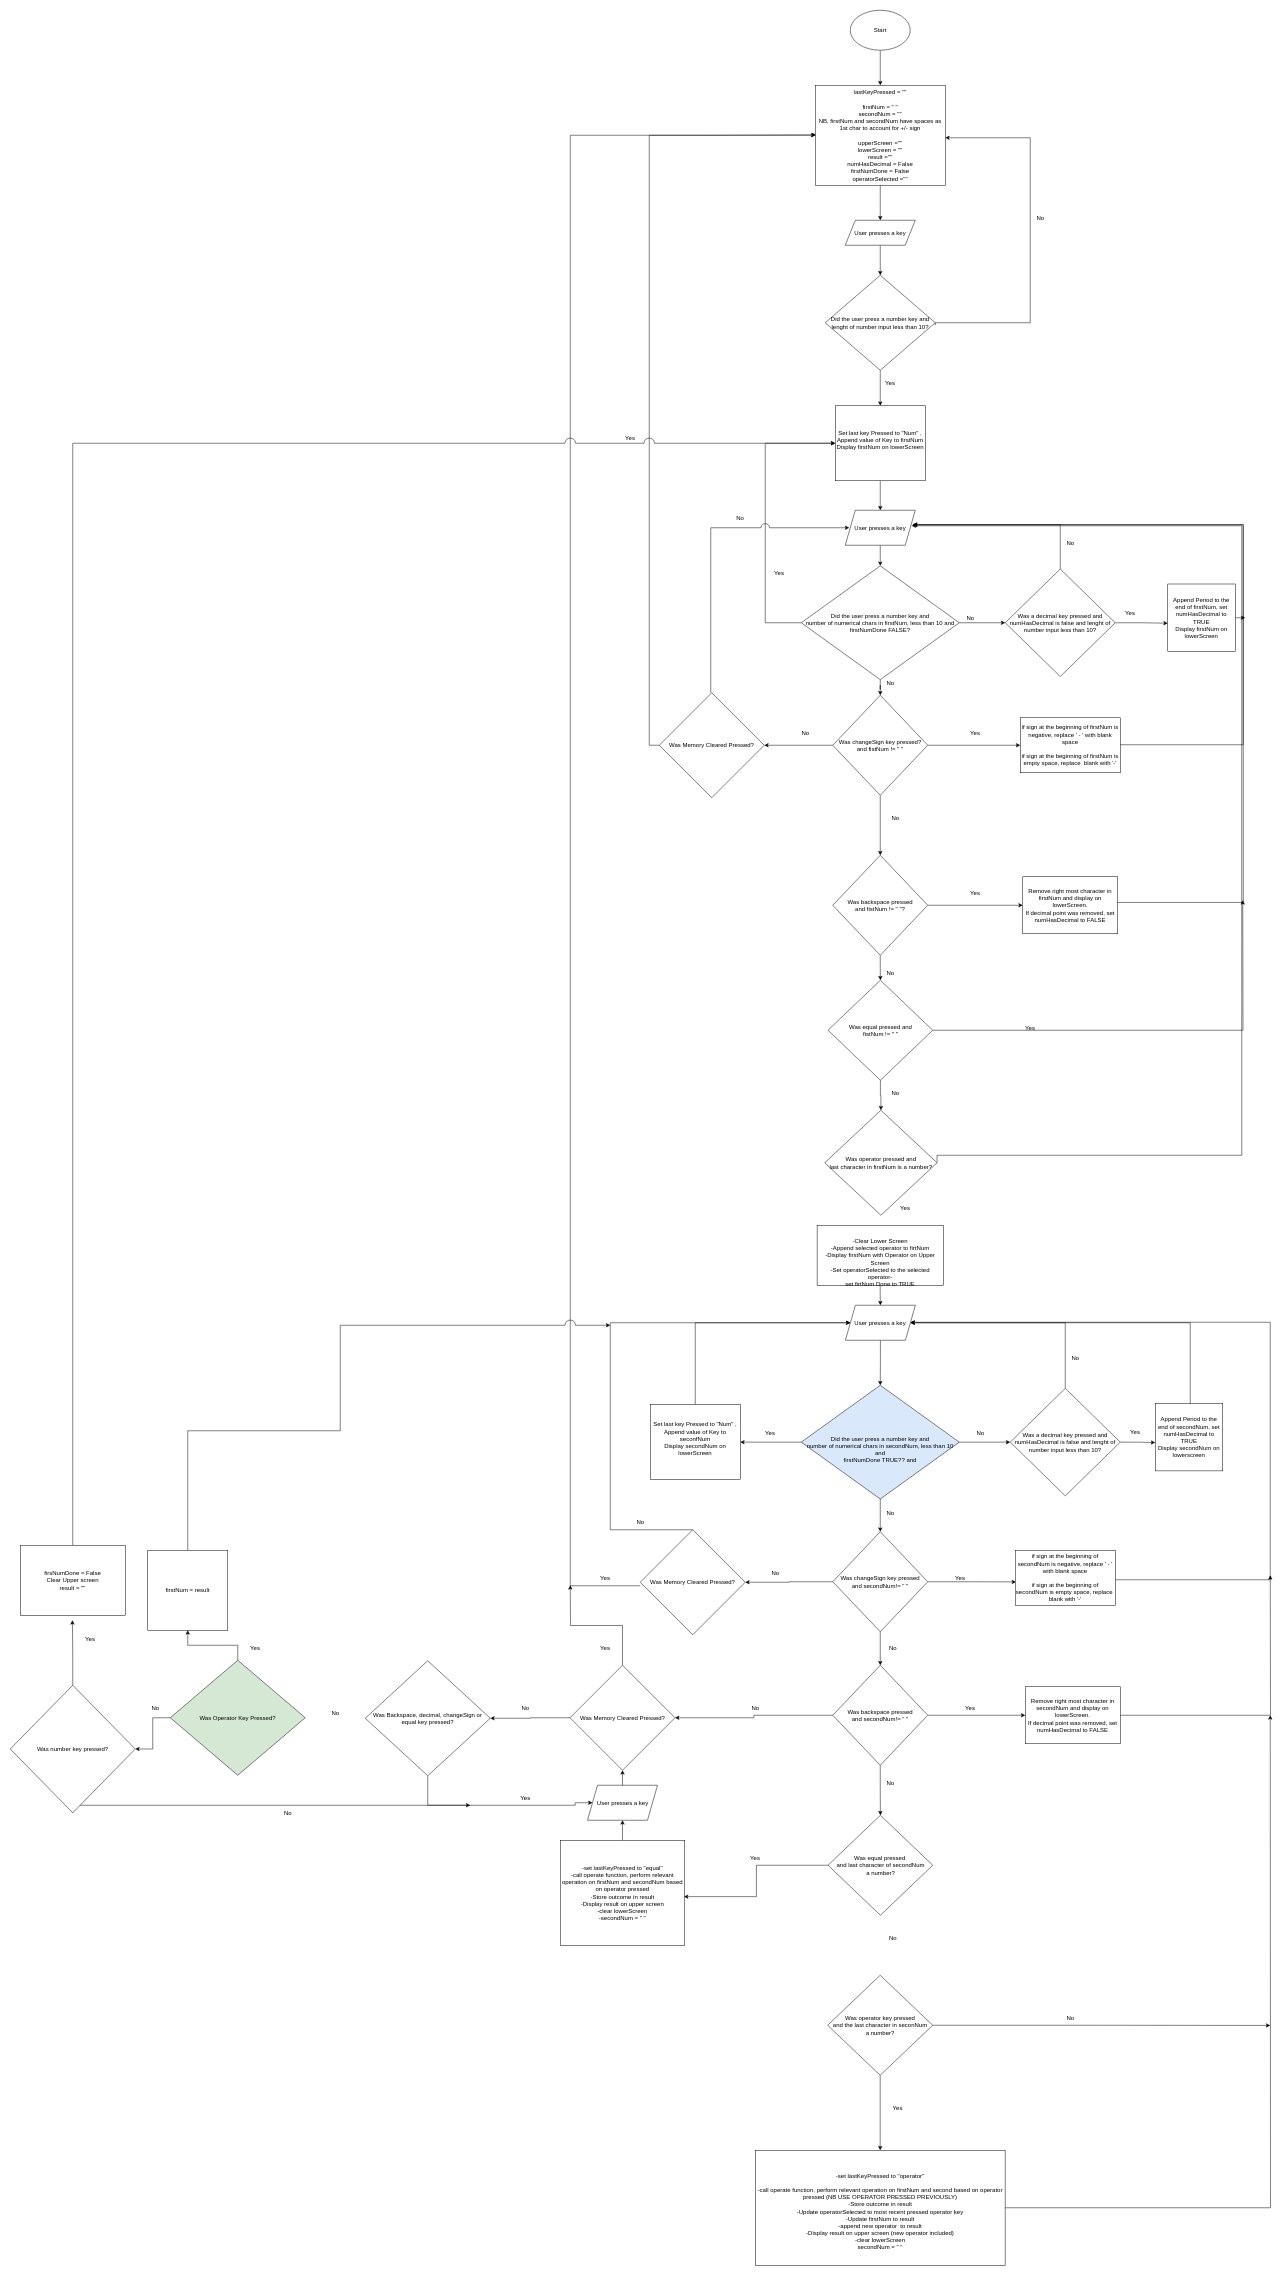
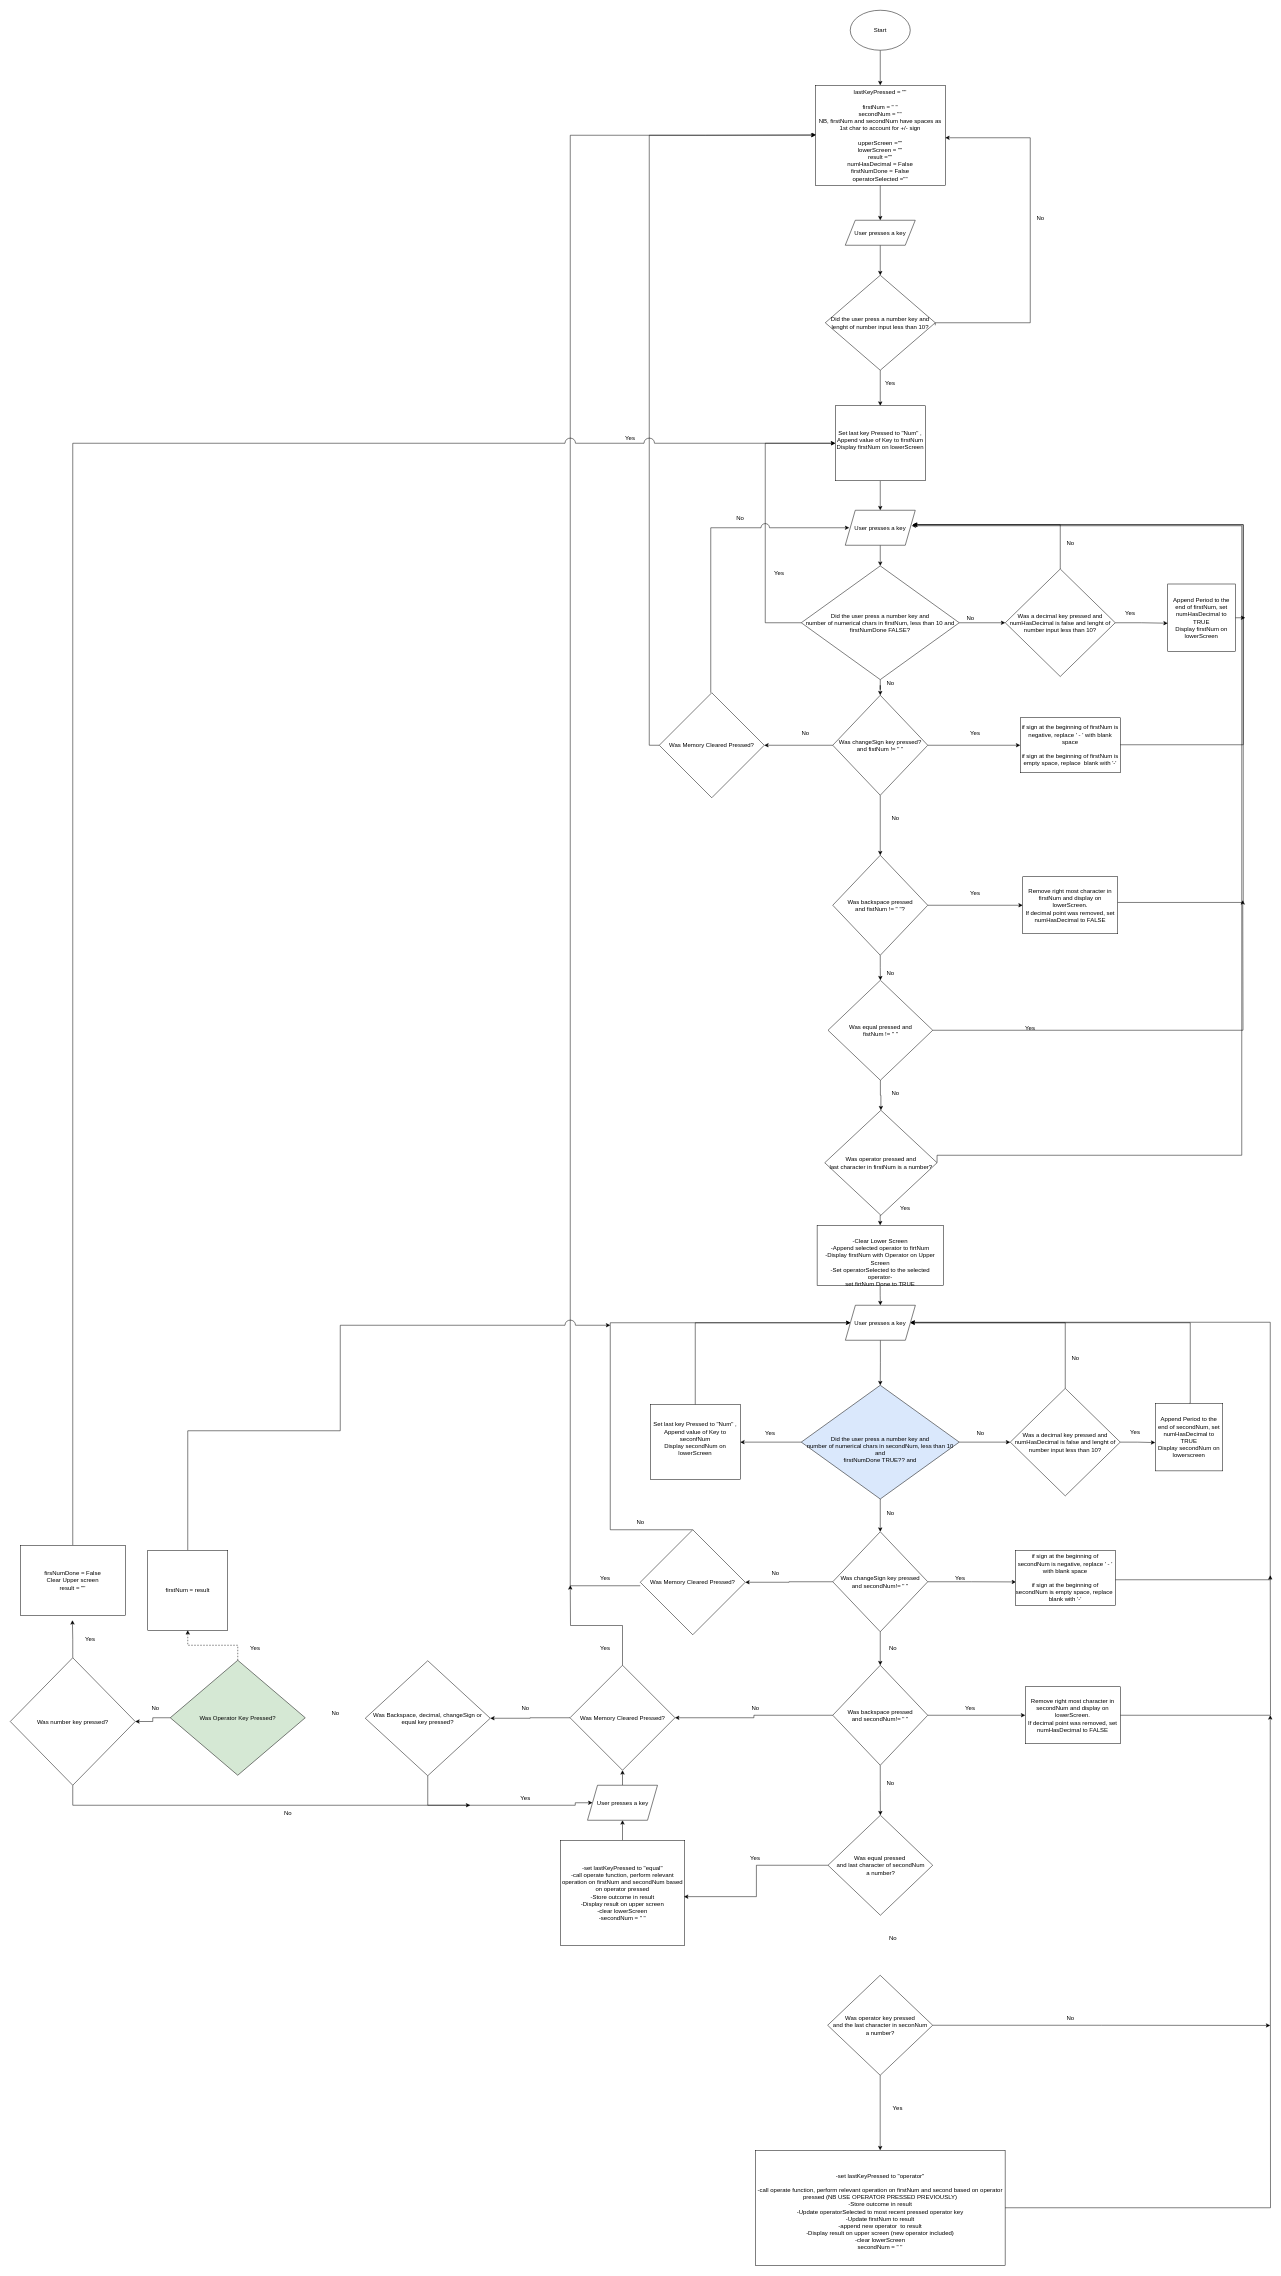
edge "Was operator pressed and last character in firstNum is a number?" -> "-Clear Lower Screen -Append selected operator to firtNum -Display firstNum with Operator on Upper Screen -Set operatorSelected to the selected operator- set firtNum Done to TRUE": added
edge "Was Operator Key Pressed?" -> "firstNum = result": style solid -> dashed
node "Was number key pressed?": moved (73, 1749) -> (73, 1722)
